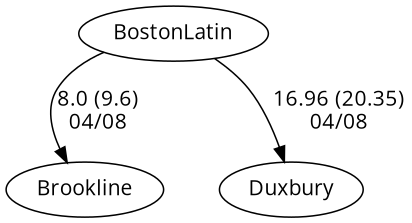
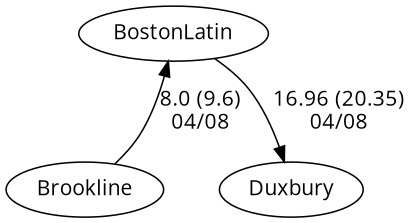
edge "BostonLatin" -> "Brookline": reversed
